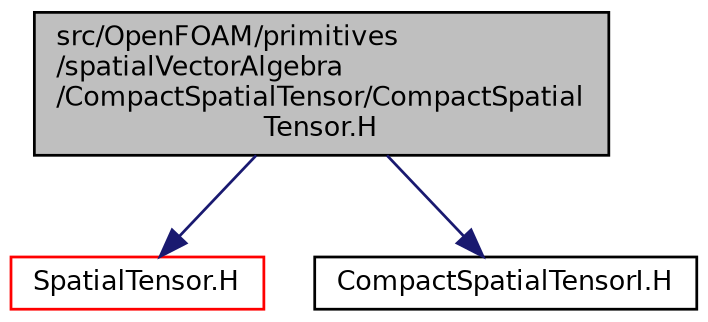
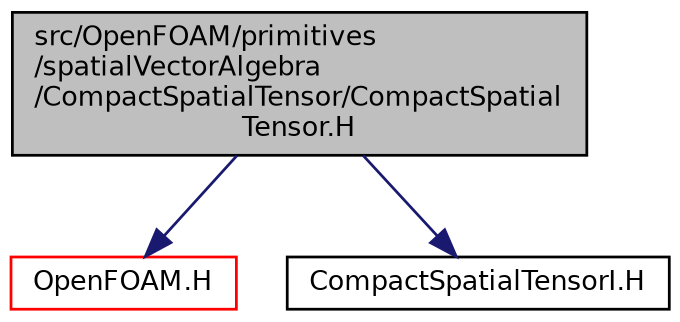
node "SpatialTensor.H": label "SpatialTensor.H" -> "OpenFOAM.H"
